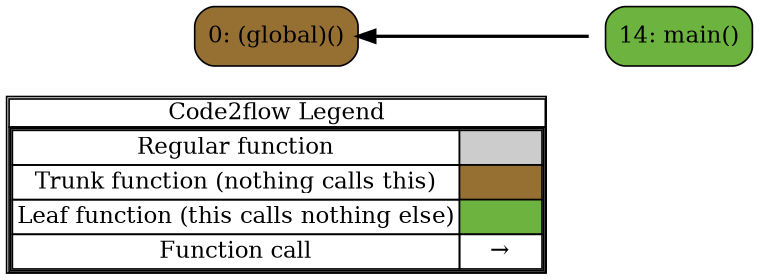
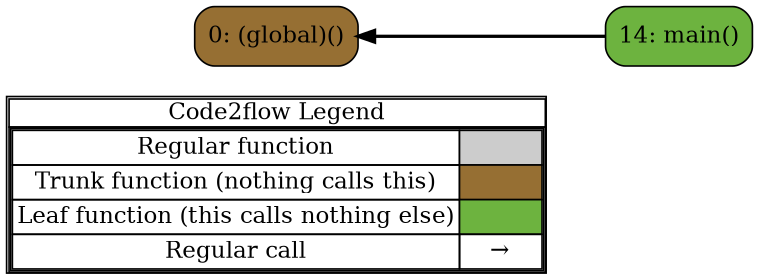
edge "0: (global)()" -> "14: main()": reversed
node "Code2flow Legend": text "Function call" -> "Regular call"
